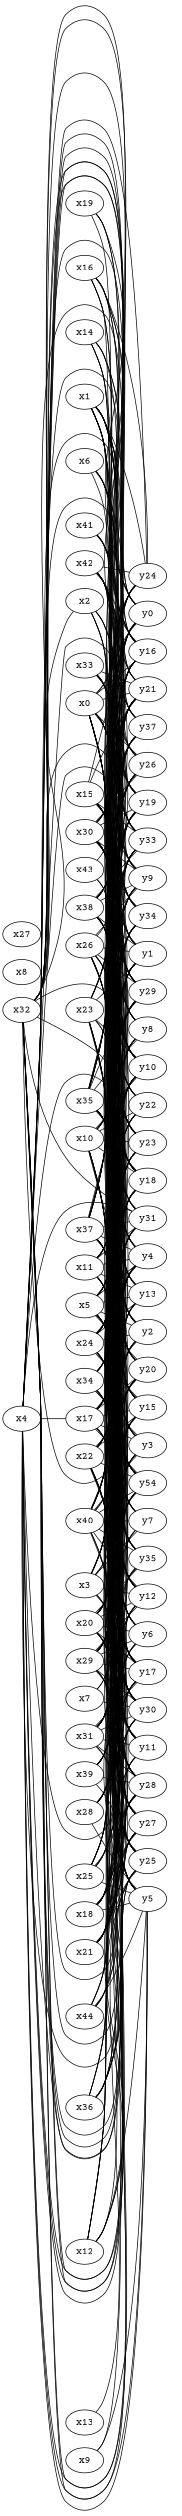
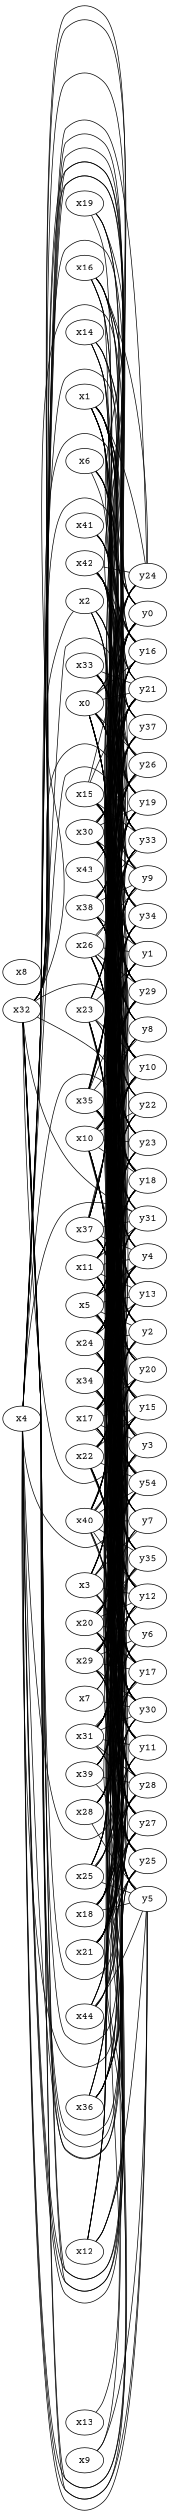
node "x27": removed
edge "x4" -- "x17": now "x4" -- "y20"
edge "y28" -- "x12": removed
